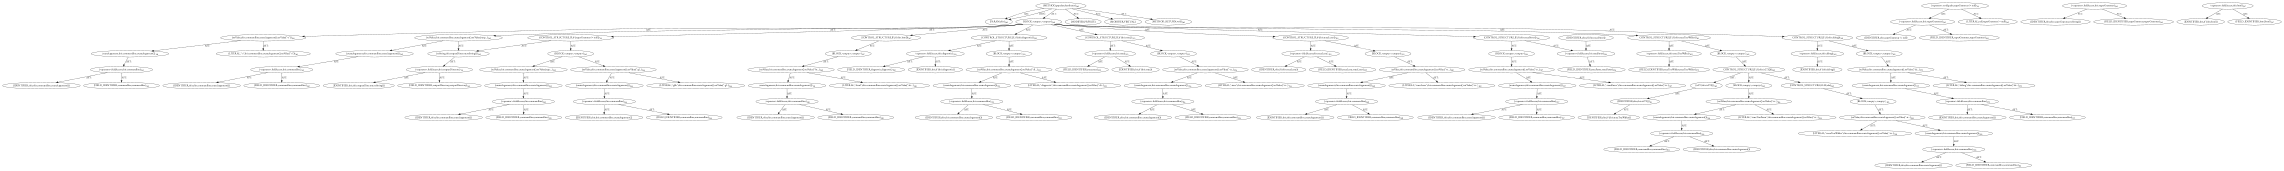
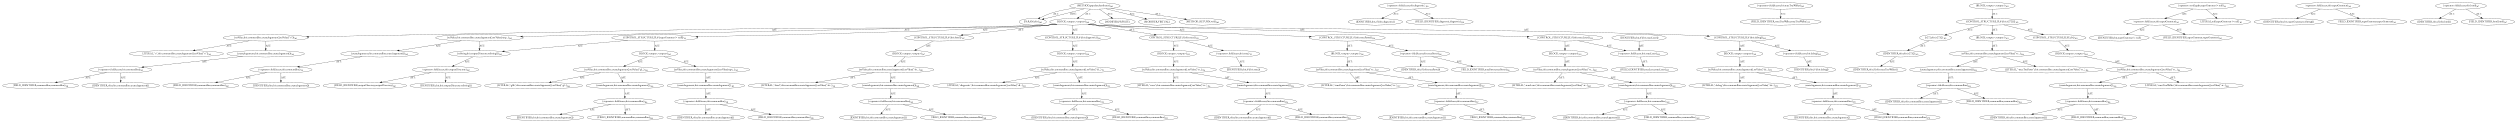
node "(CONTROL_STRUCTURE,IF,if (this.traceTreeWalker))": removed
edge "(IDENTIFIER,this,if (this.traceParser))" -> "(<operator>.fieldAccess,this.traceParser)": reversed
edge "(CONTROL_STRUCTURE,IF,if (this.diagnostic))" -> "(<operator>.fieldAccess,this.diagnostic)": removed, label "AST:"
edge "(<operator>.fieldAccess,this.traceLexer)" -> "(IDENTIFIER,this,if (this.traceLexer))": reversed
node "(FIELD_IDENTIFIER,trace,trace)": removed
